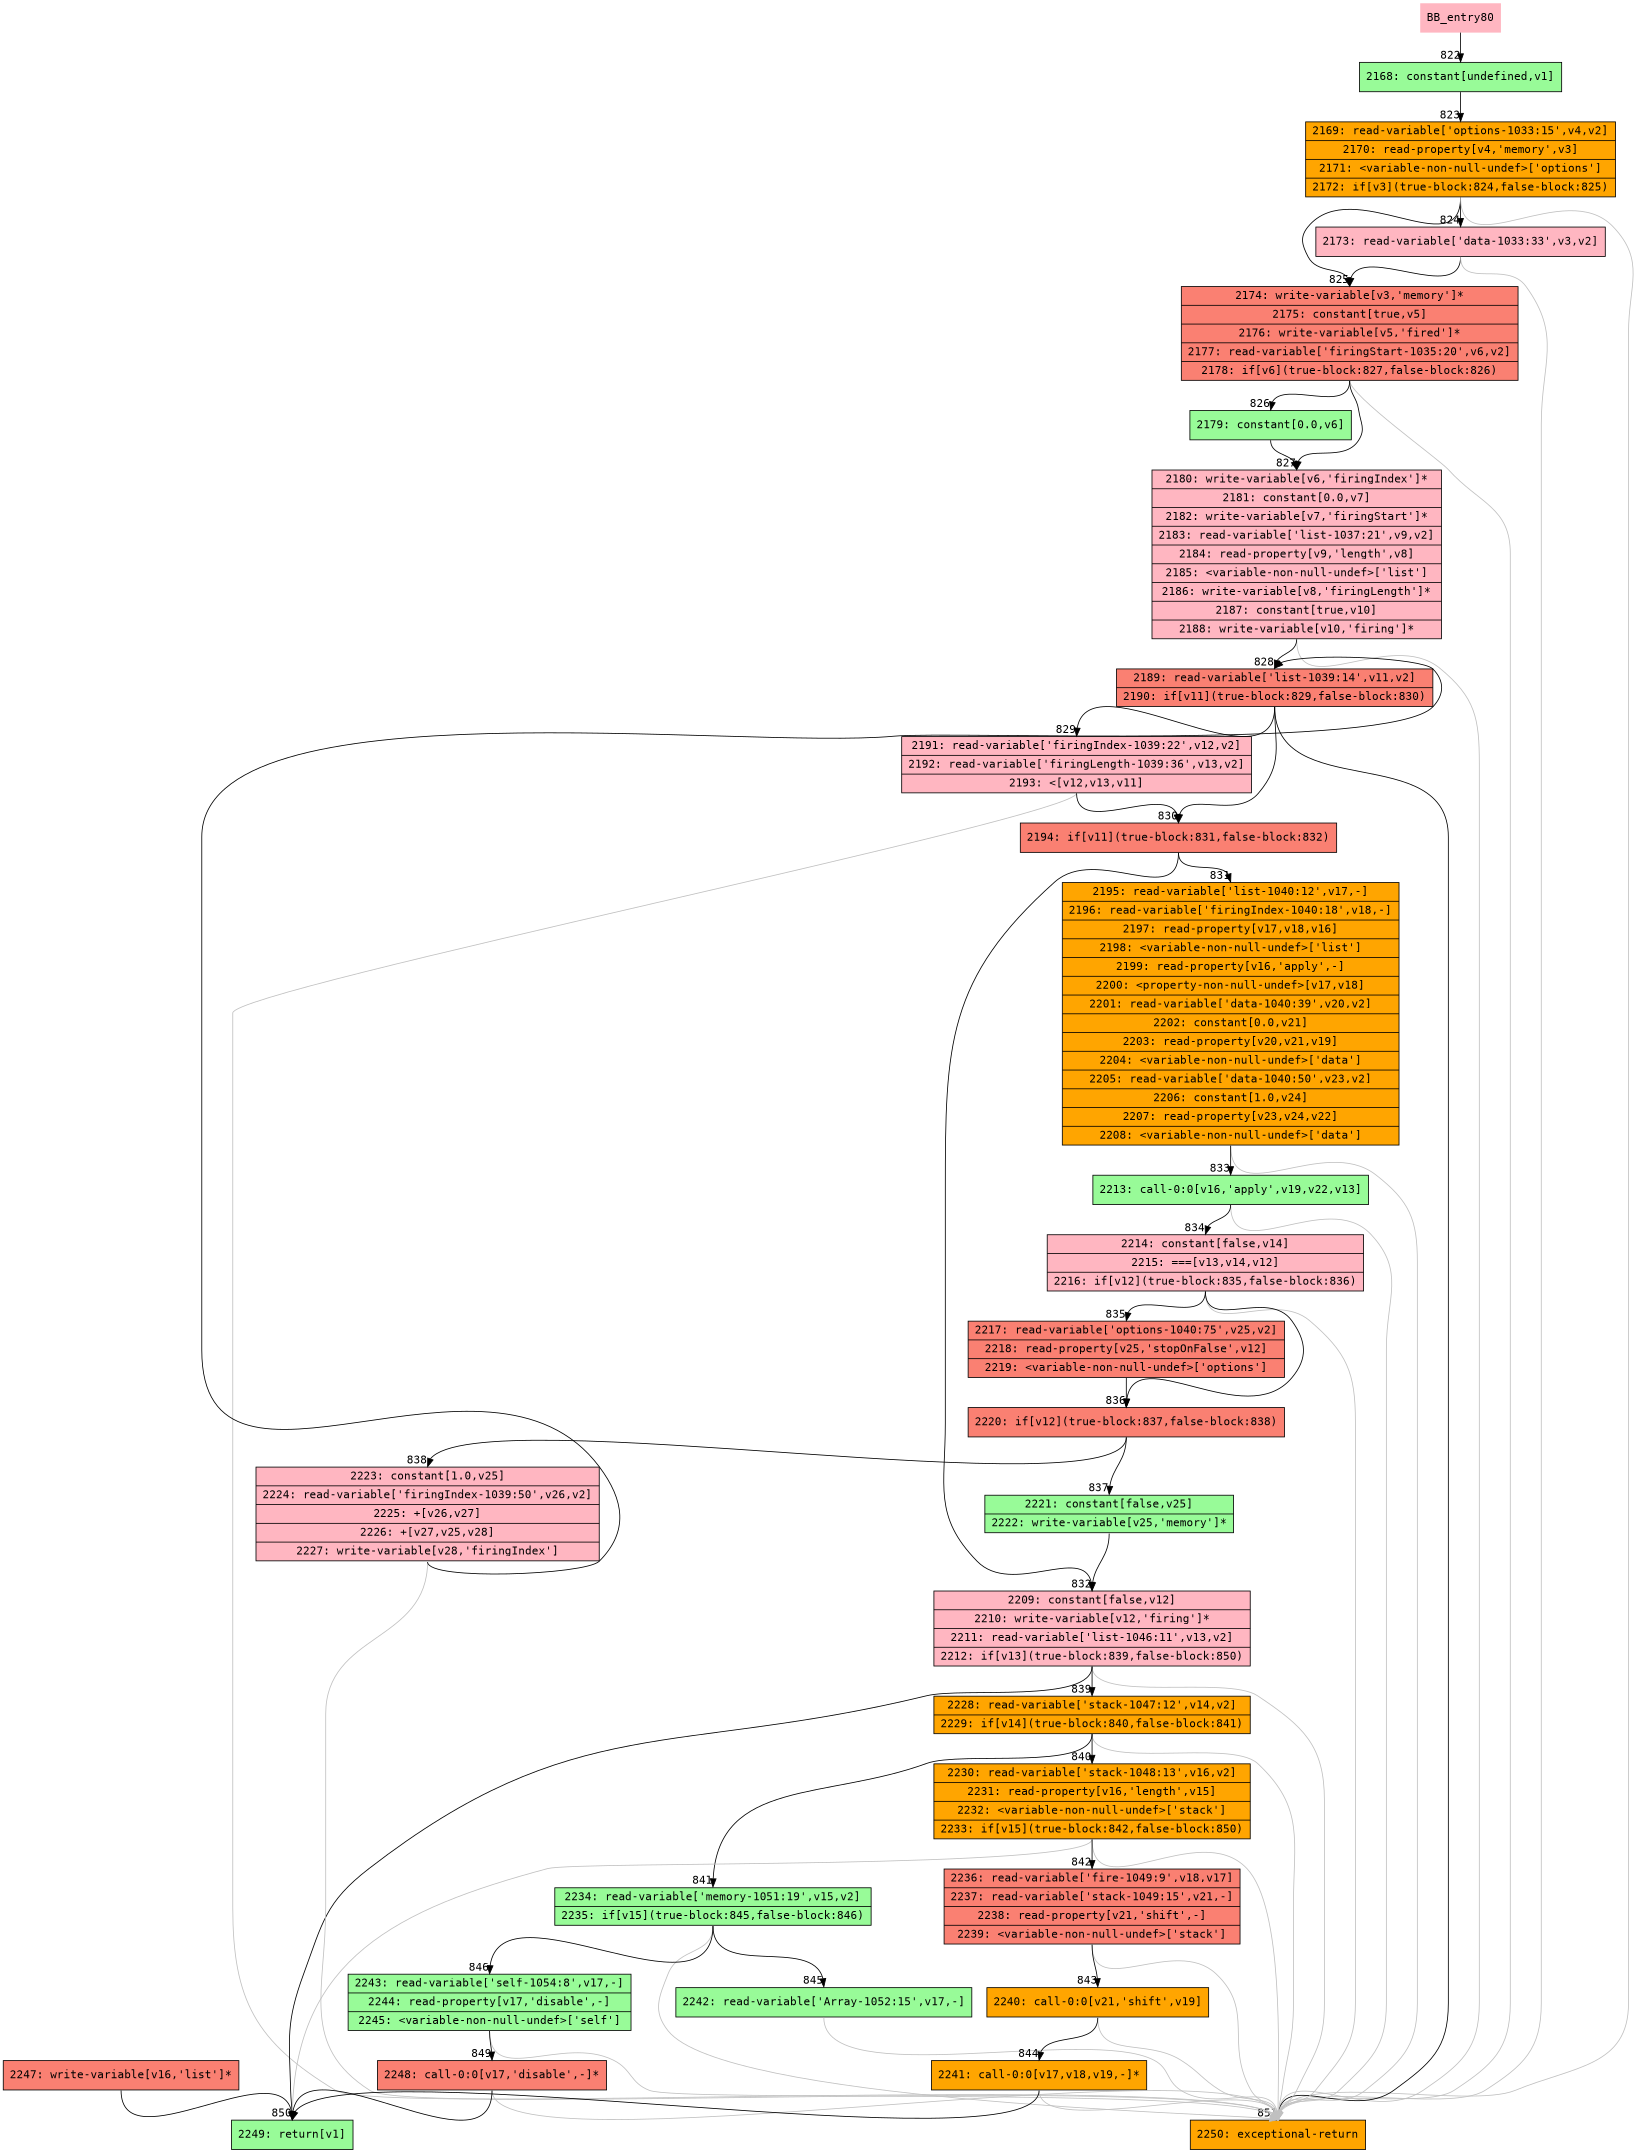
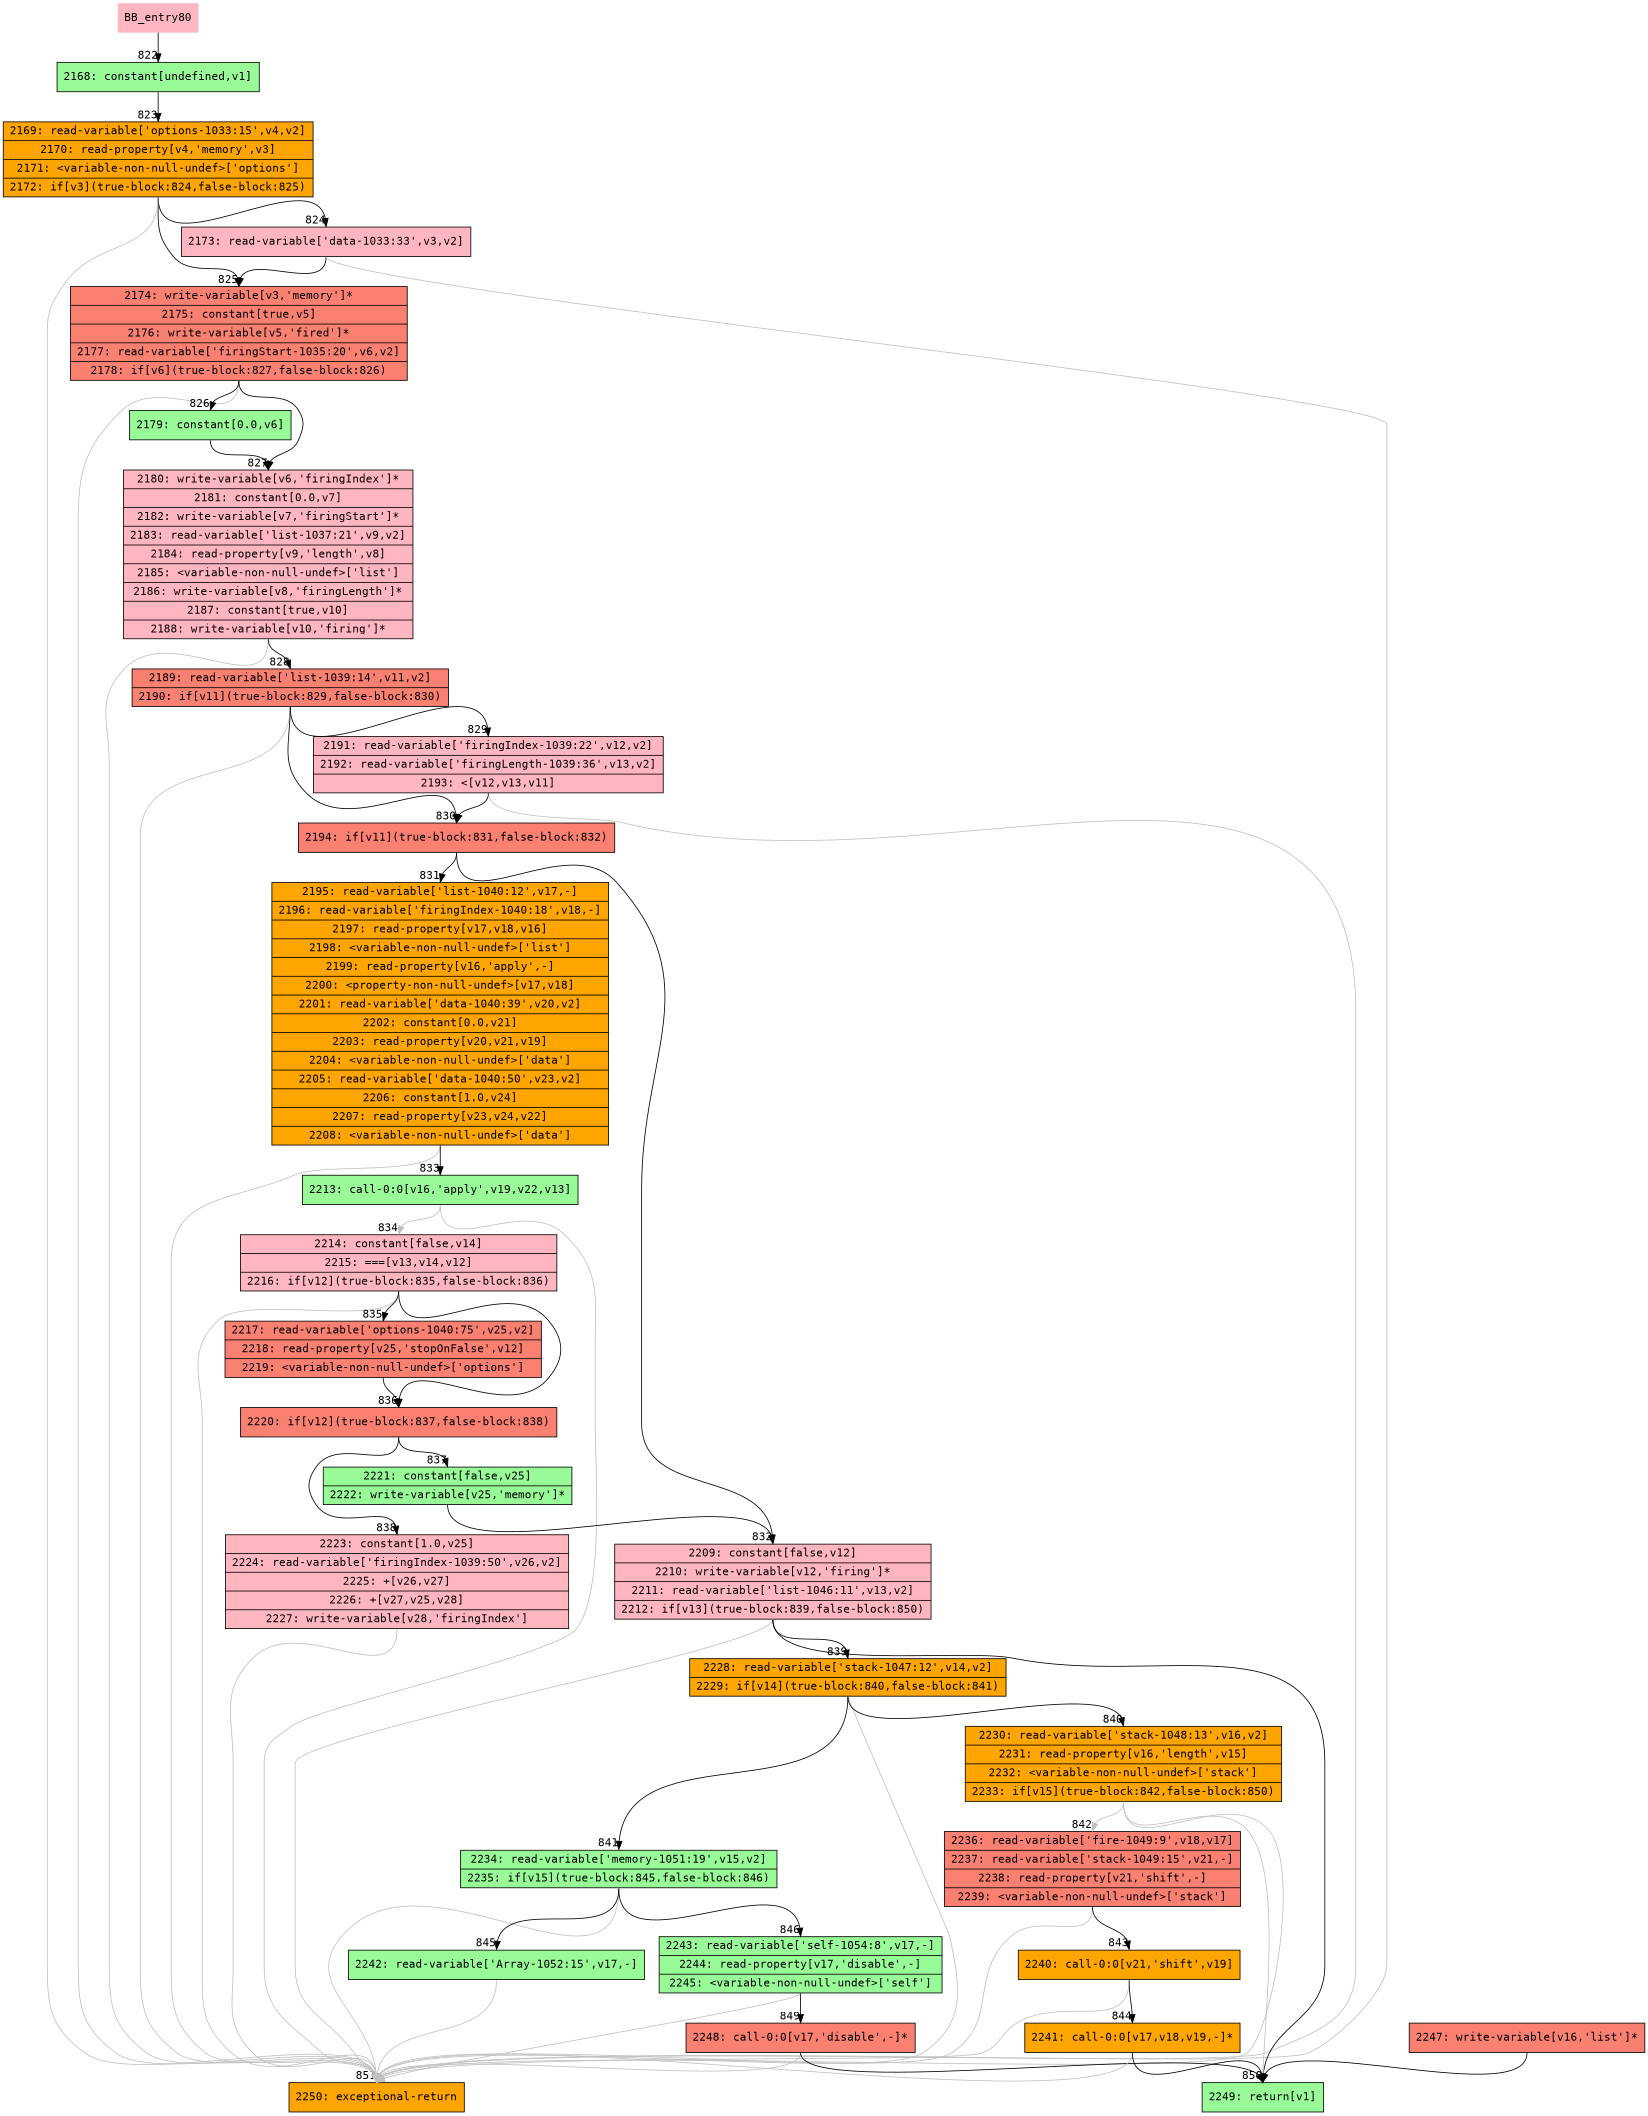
edge "2223: constant[1.0,v25]" -> "2189: read-variable['list-1039:14',v11,v2]": removed
edge "2213: call-0:0[v16,'apply',v19,v22,v13]" -> "2214: constant[false,v14]": color black -> gray
edge "2189: read-variable['list-1039:14',v11,v2]" -> "2250: exceptional-return": color black -> gray
edge "2230: read-variable['stack-1048:13',v16,v2]" -> "2236: read-variable['fire-1049:9',v18,v17]": color black -> gray
